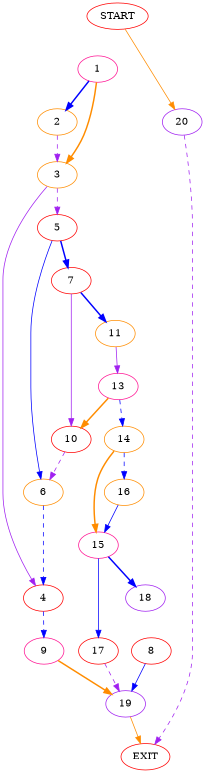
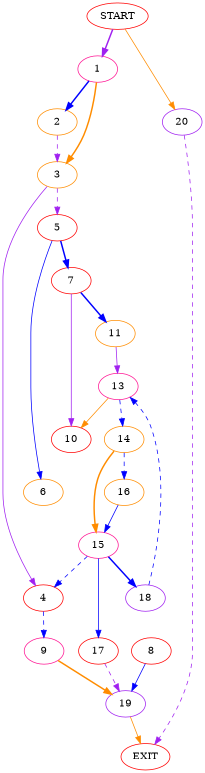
edge "START" -> "1": added
edge "13" -> "10": style bold -> solid
edge "10" -> "6": removed
edge "18" -> "13": added
edge "6" -> "4": now "15" -> "4"
